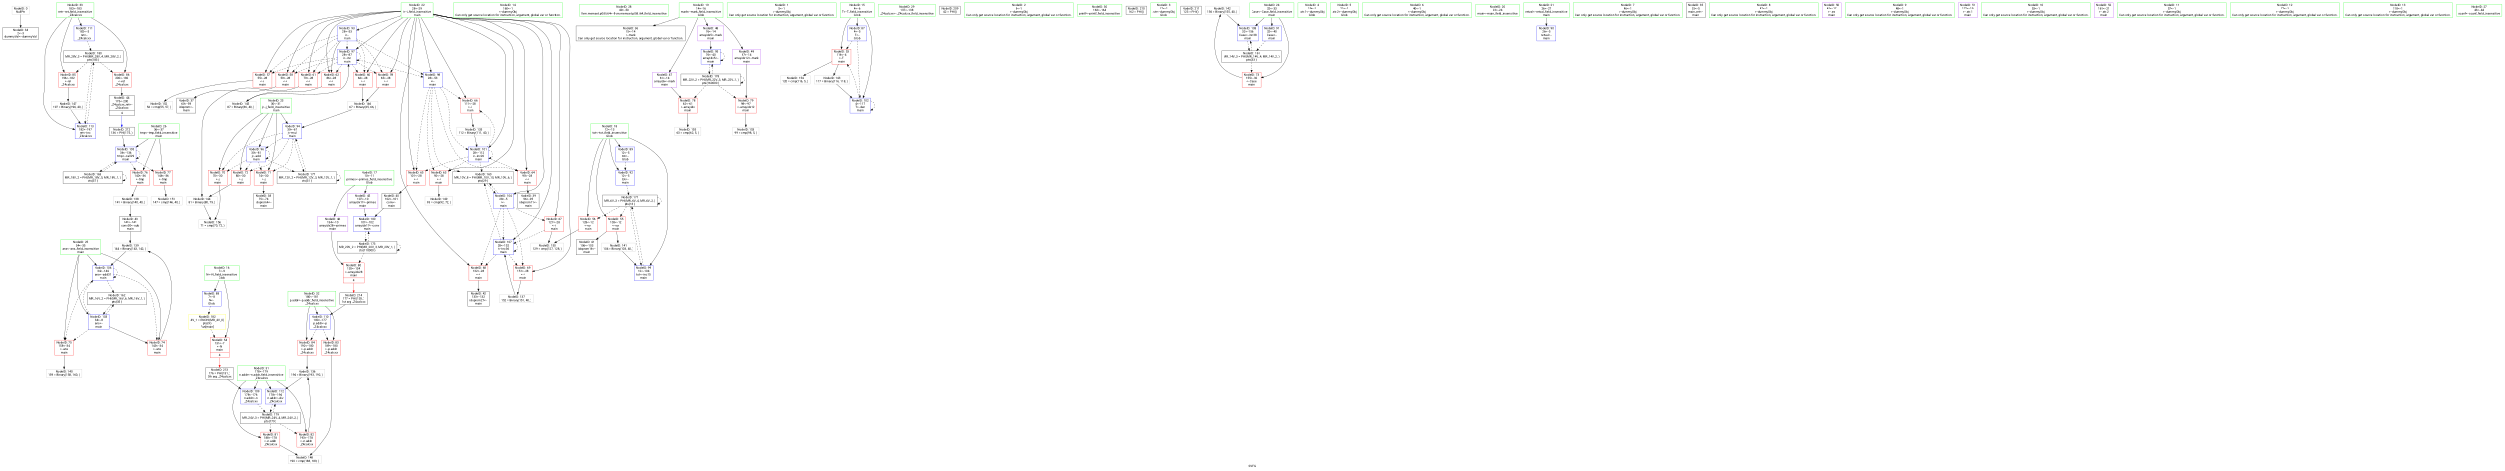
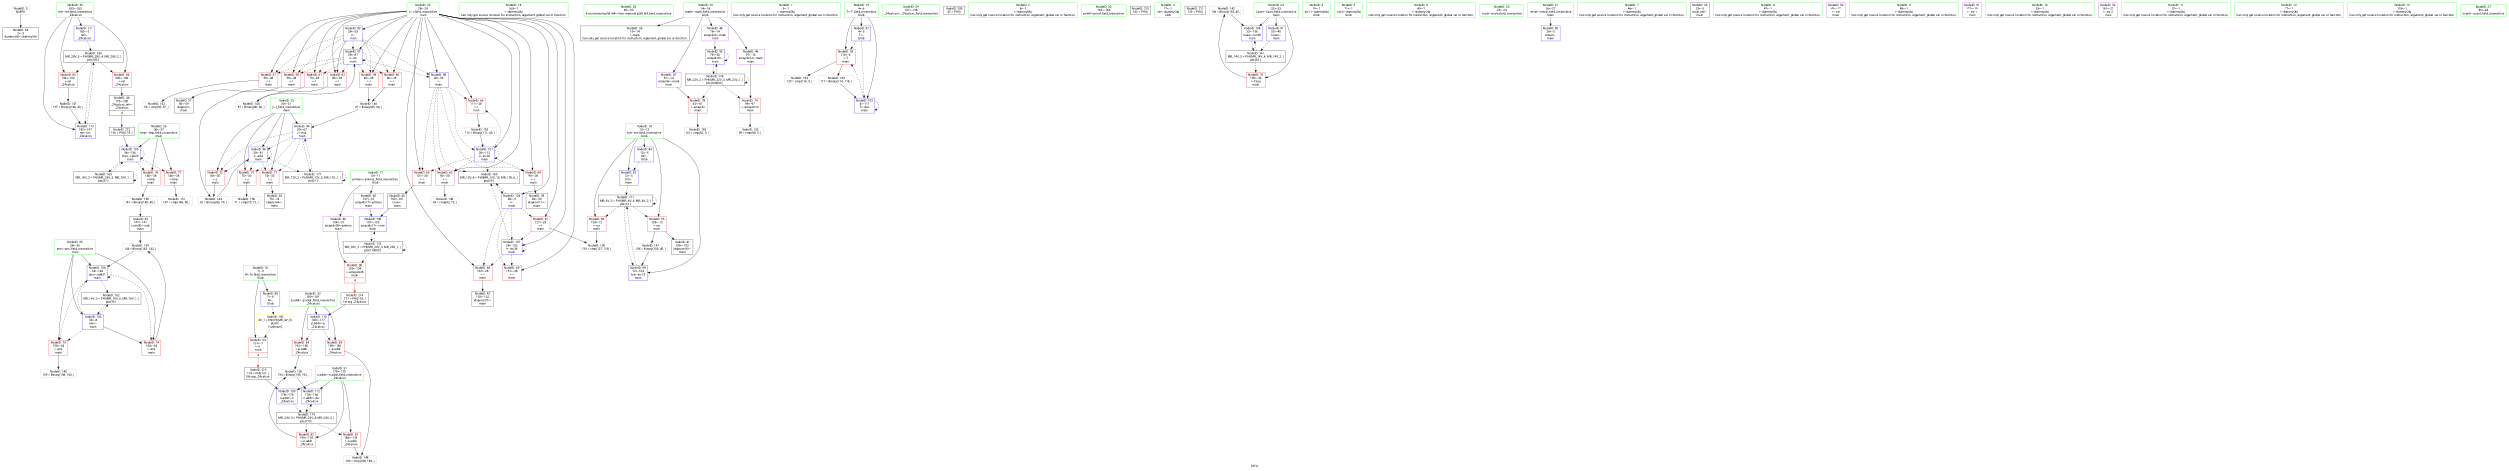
edge "NodeID: 144" -> "NodeID: 156": now "NodeID: 144" -> "NodeID: 96"
node "NodeID: 137": removed
